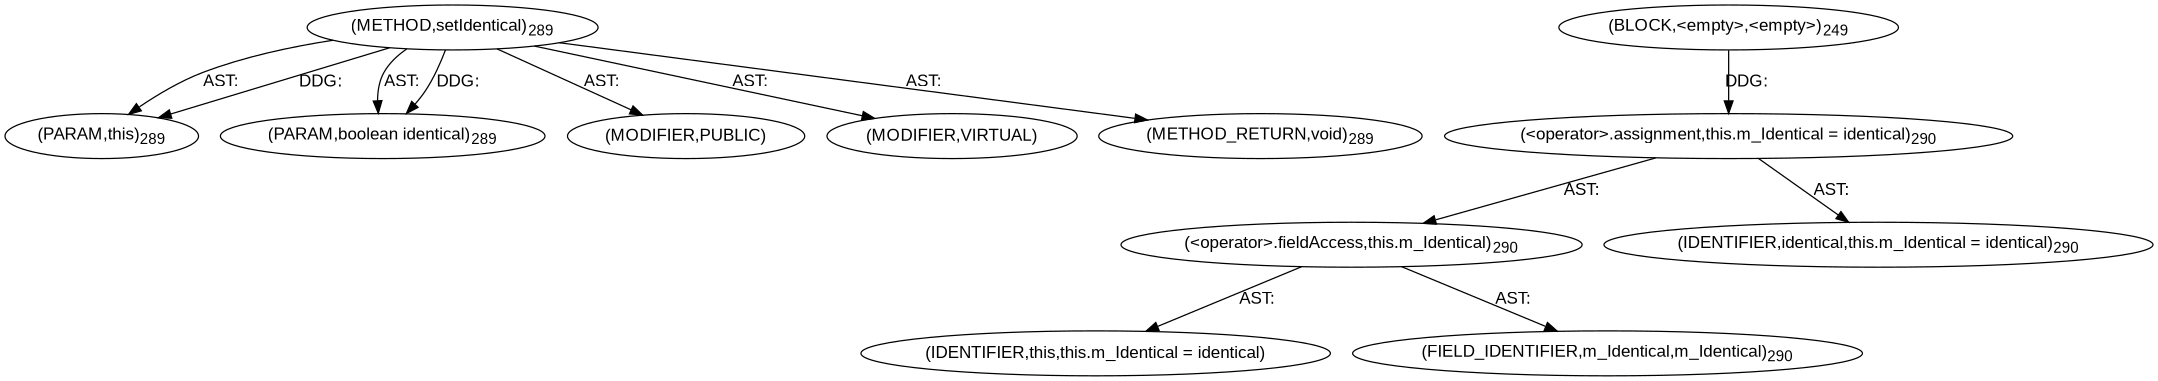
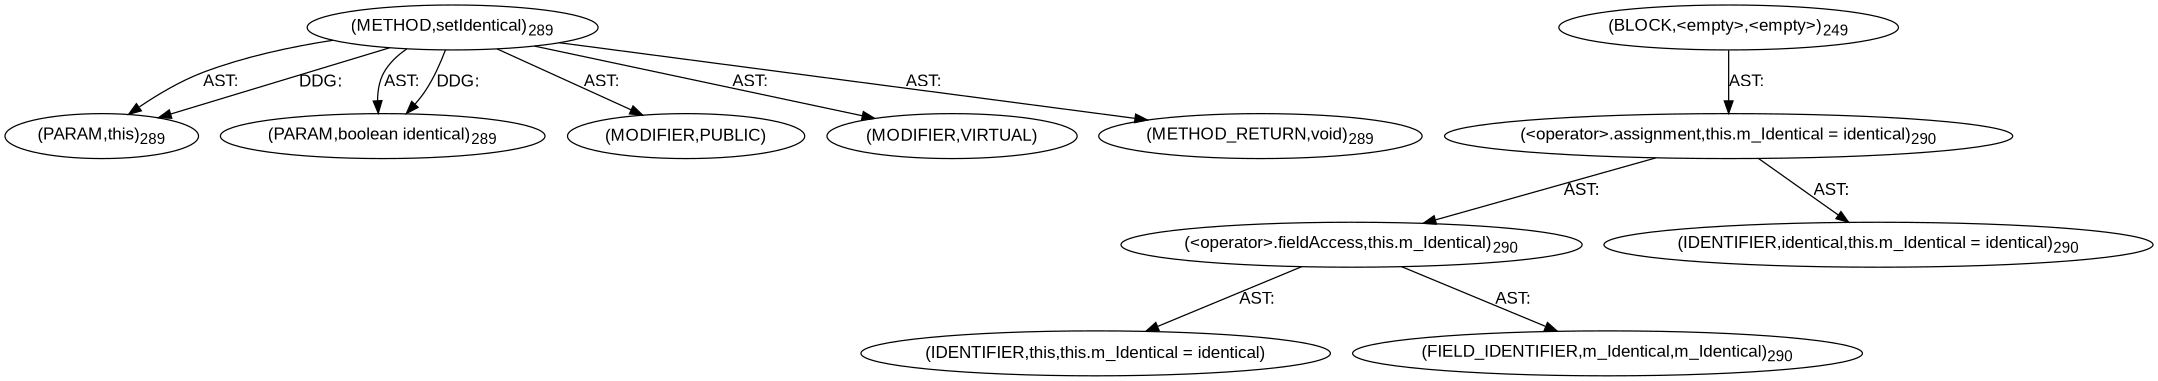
edge "(BLOCK,<empty>,<empty>)" -> "(<operator>.assignment,this.m_Identical = identical)": label "DDG: " -> "AST: "
